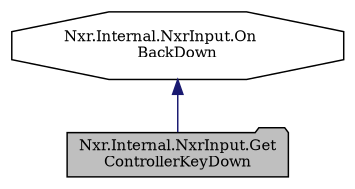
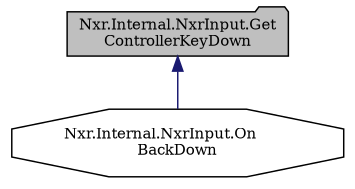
edge "Nxr.Internal.NxrInput.Get ControllerKeyDown" -> "Nxr.Internal.NxrInput.On BackDown": reversed
